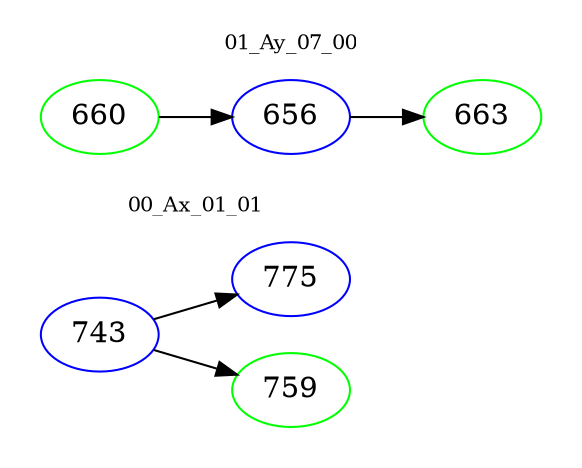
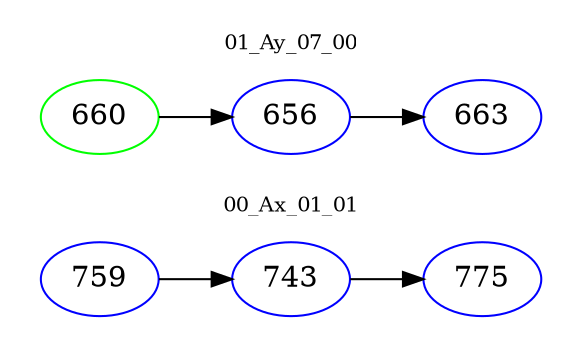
node "663": color green -> blue
edge "743" -> "759": reversed
node "759": color green -> blue
